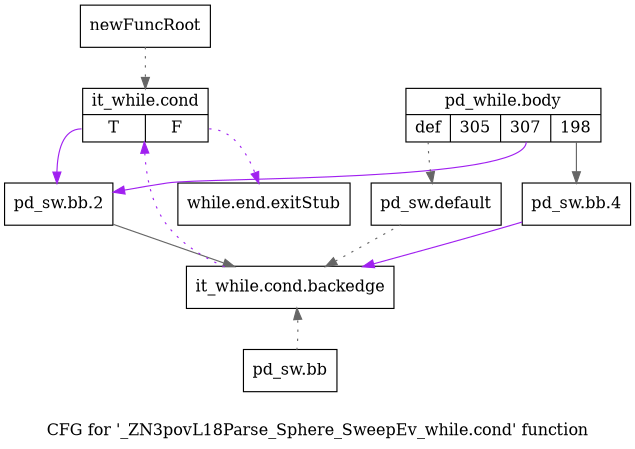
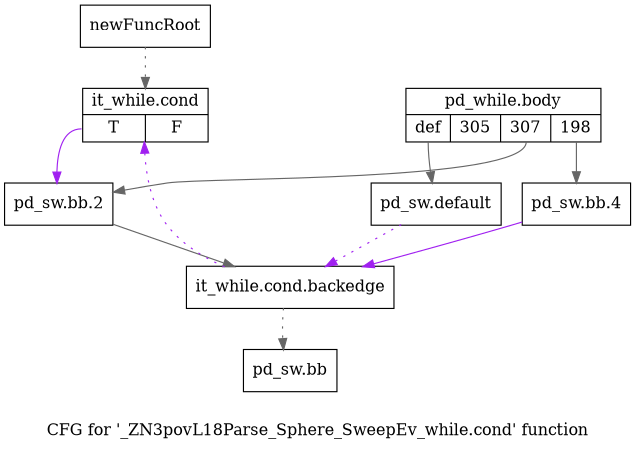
edge "pd_while.body" -> "pd_sw.default": style dotted -> solid
edge "pd_while.body" -> "pd_sw.bb.2": color purple -> gray40
node "while.end.exitStub": removed
edge "pd_sw.default" -> "it_while.cond.backedge": color gray40 -> purple
edge "pd_sw.bb" -> "it_while.cond.backedge": reversed
